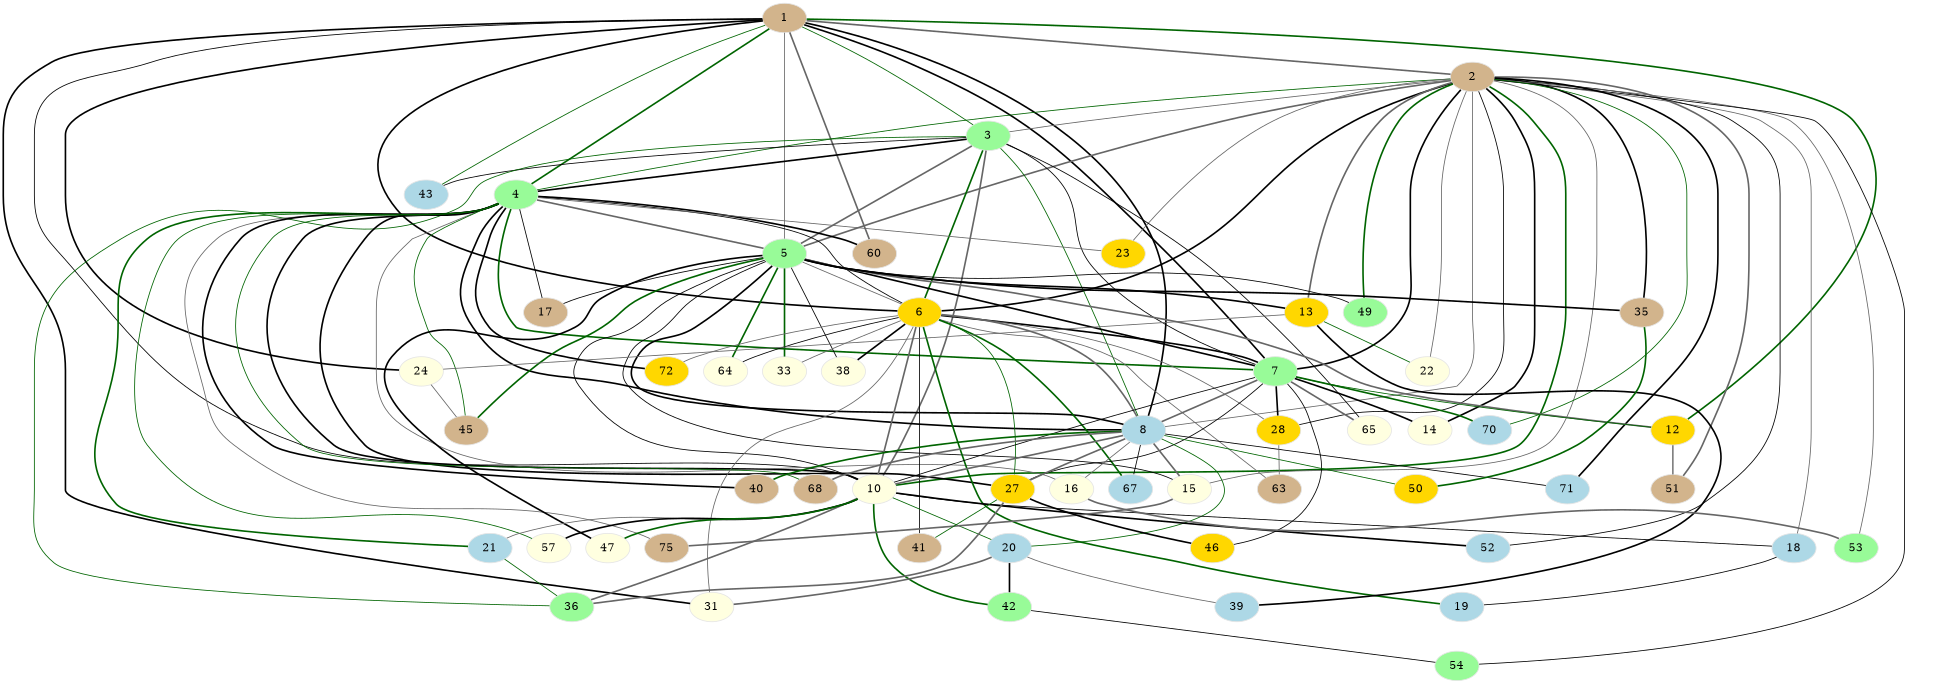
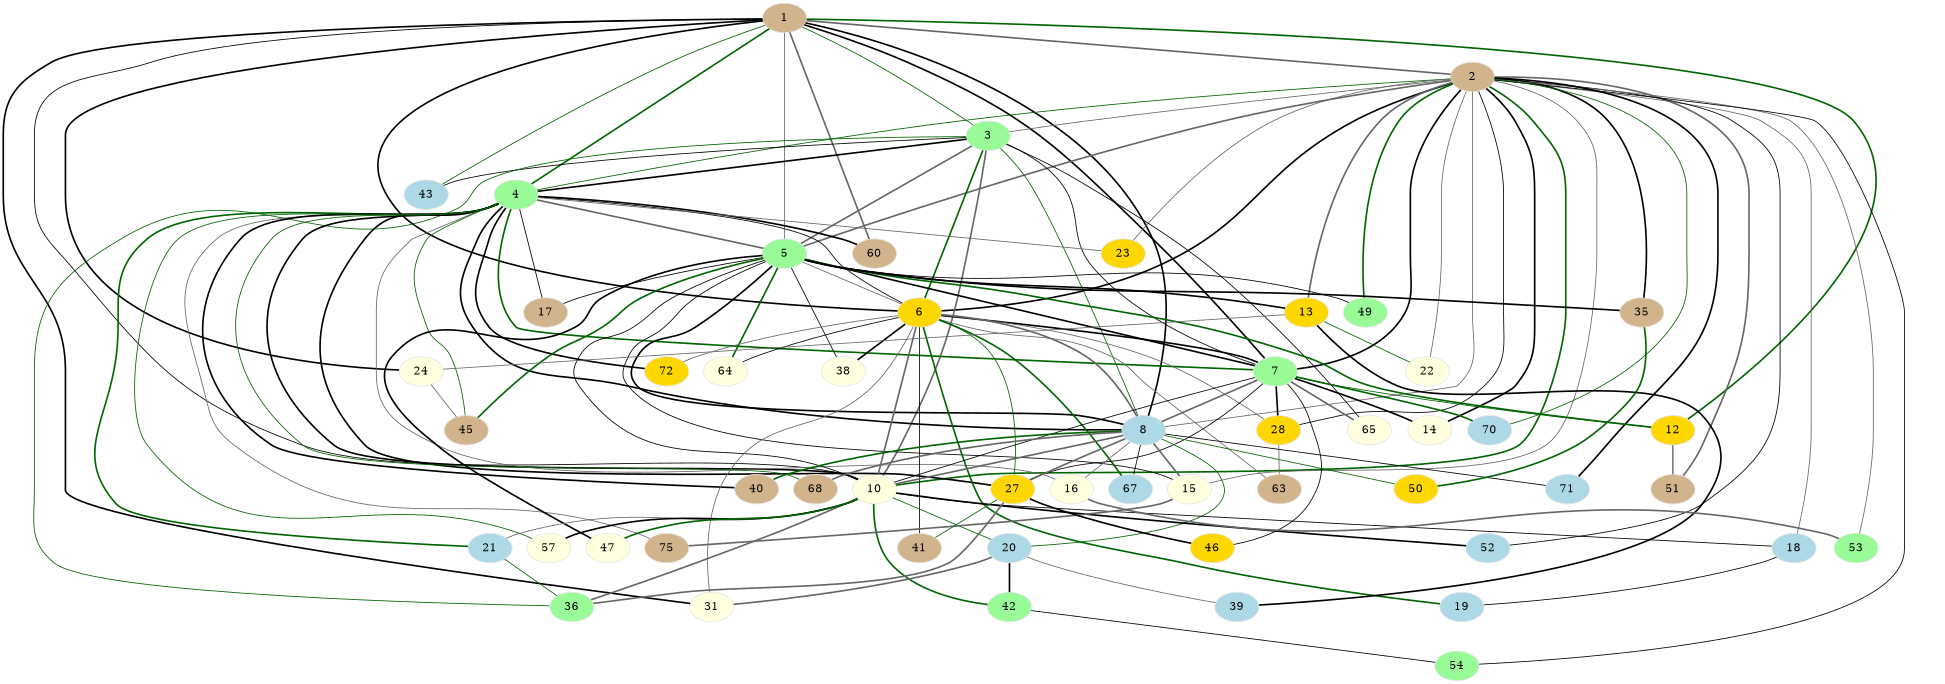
edge "5" -- "12": color gray40 -> darkgreen
node "33": removed
